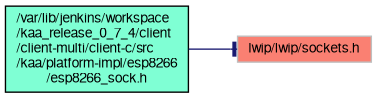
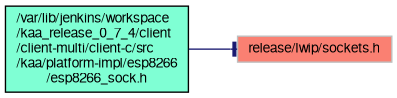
node "lwip/lwip/sockets.h": label "lwip/lwip/sockets.h" -> "release/lwip/sockets.h"
